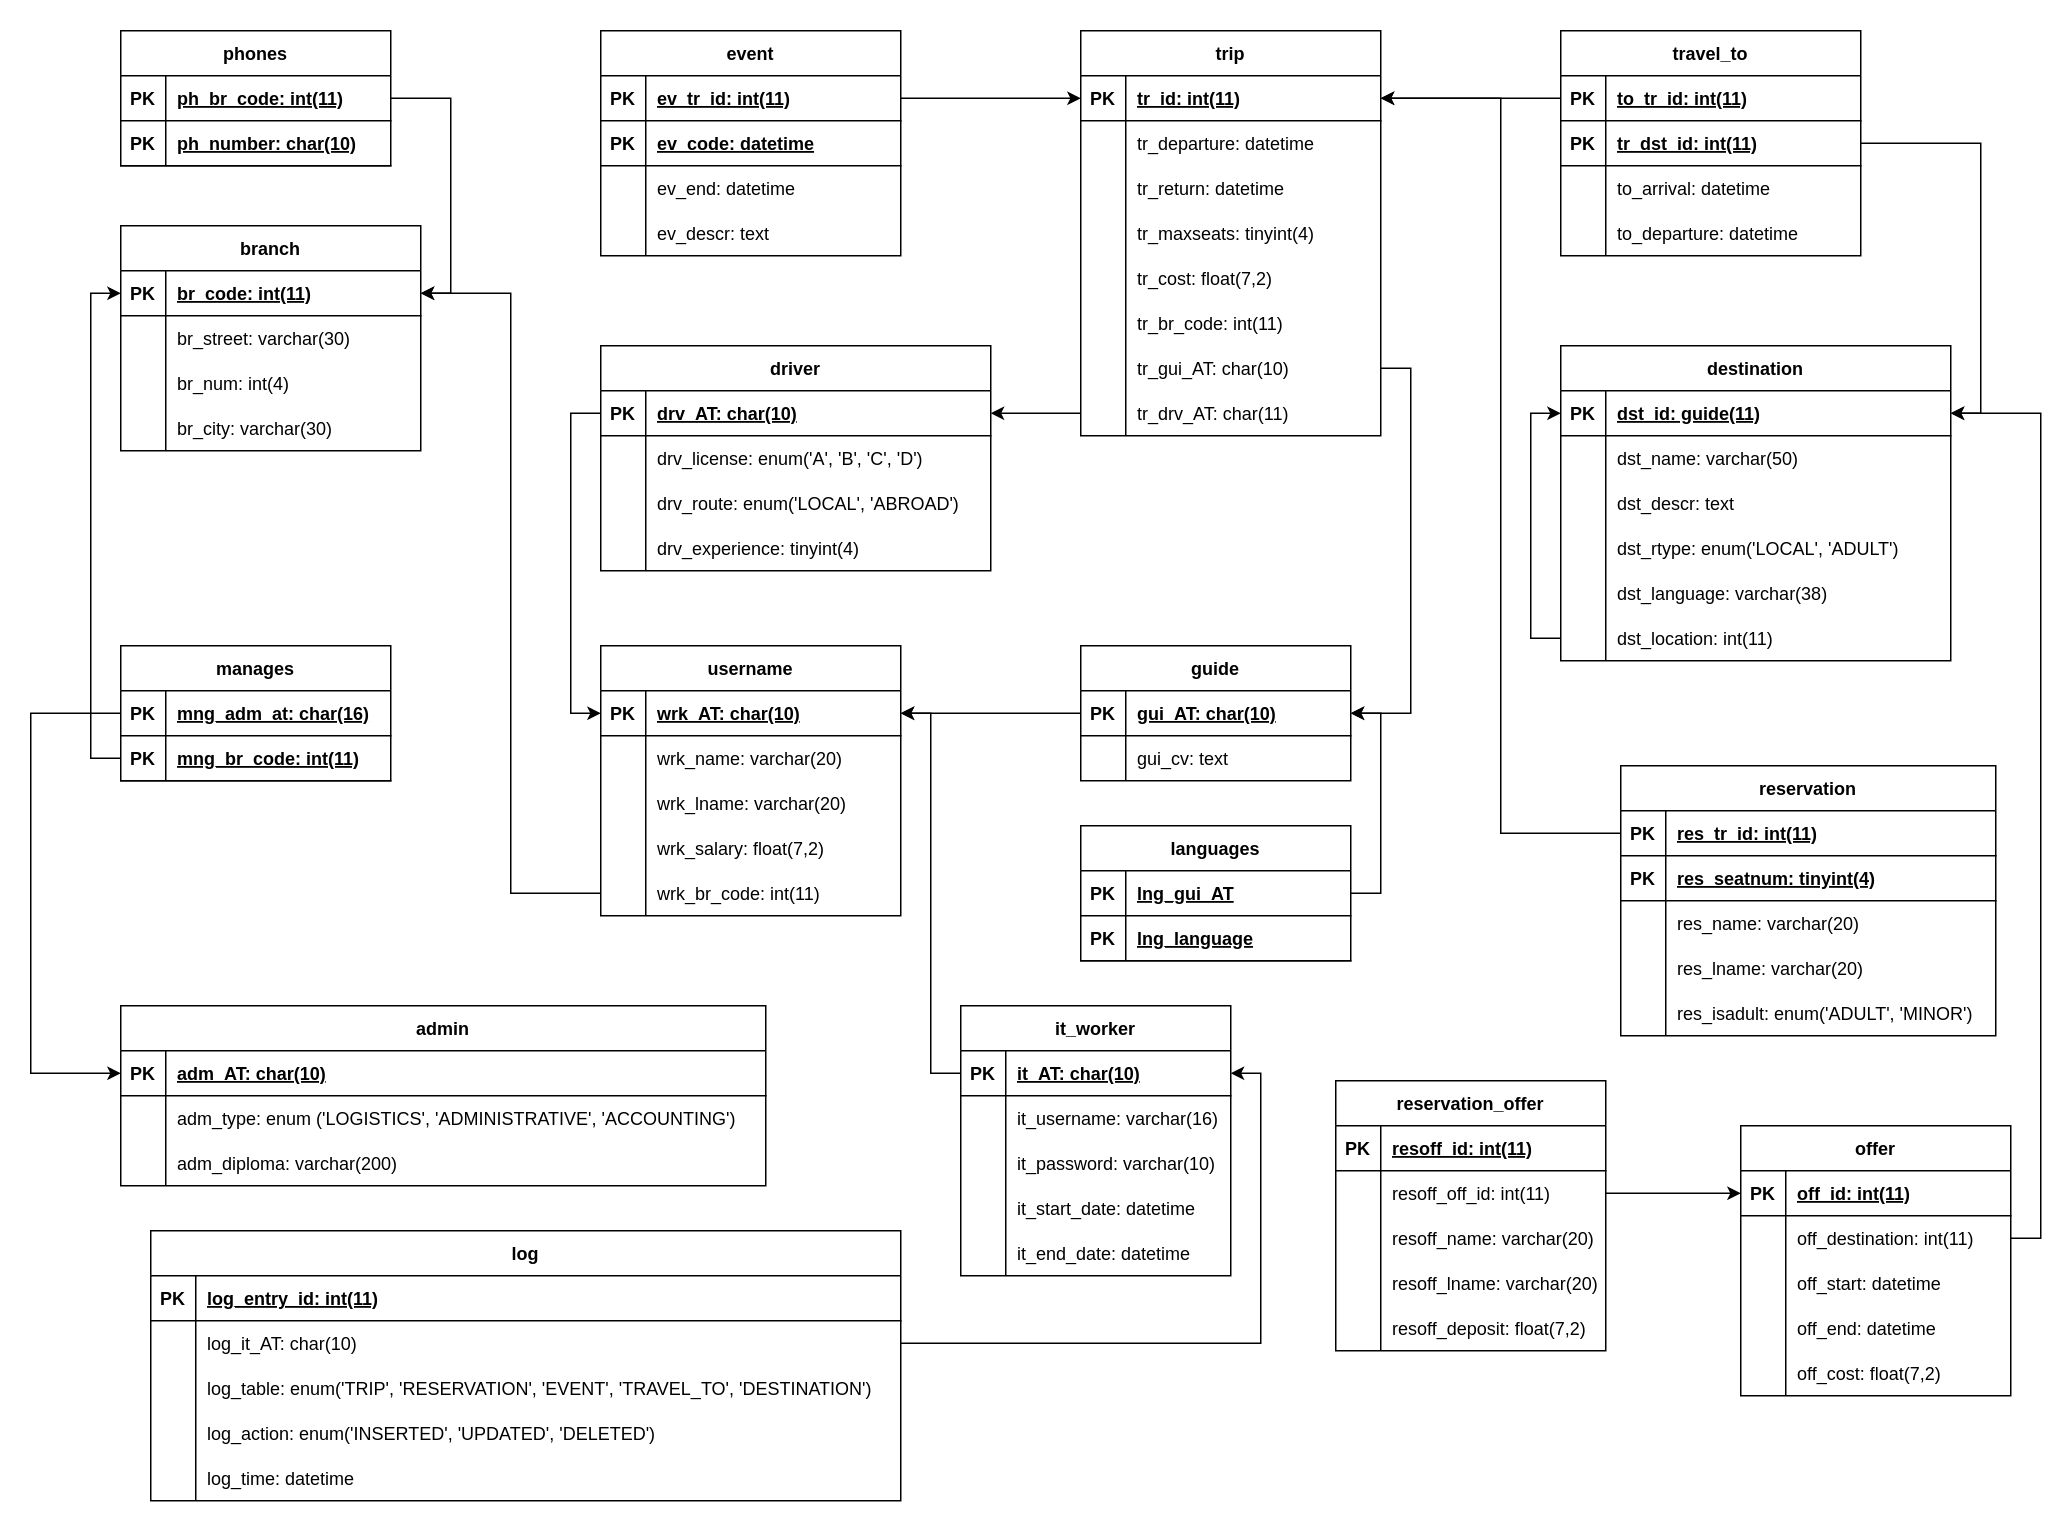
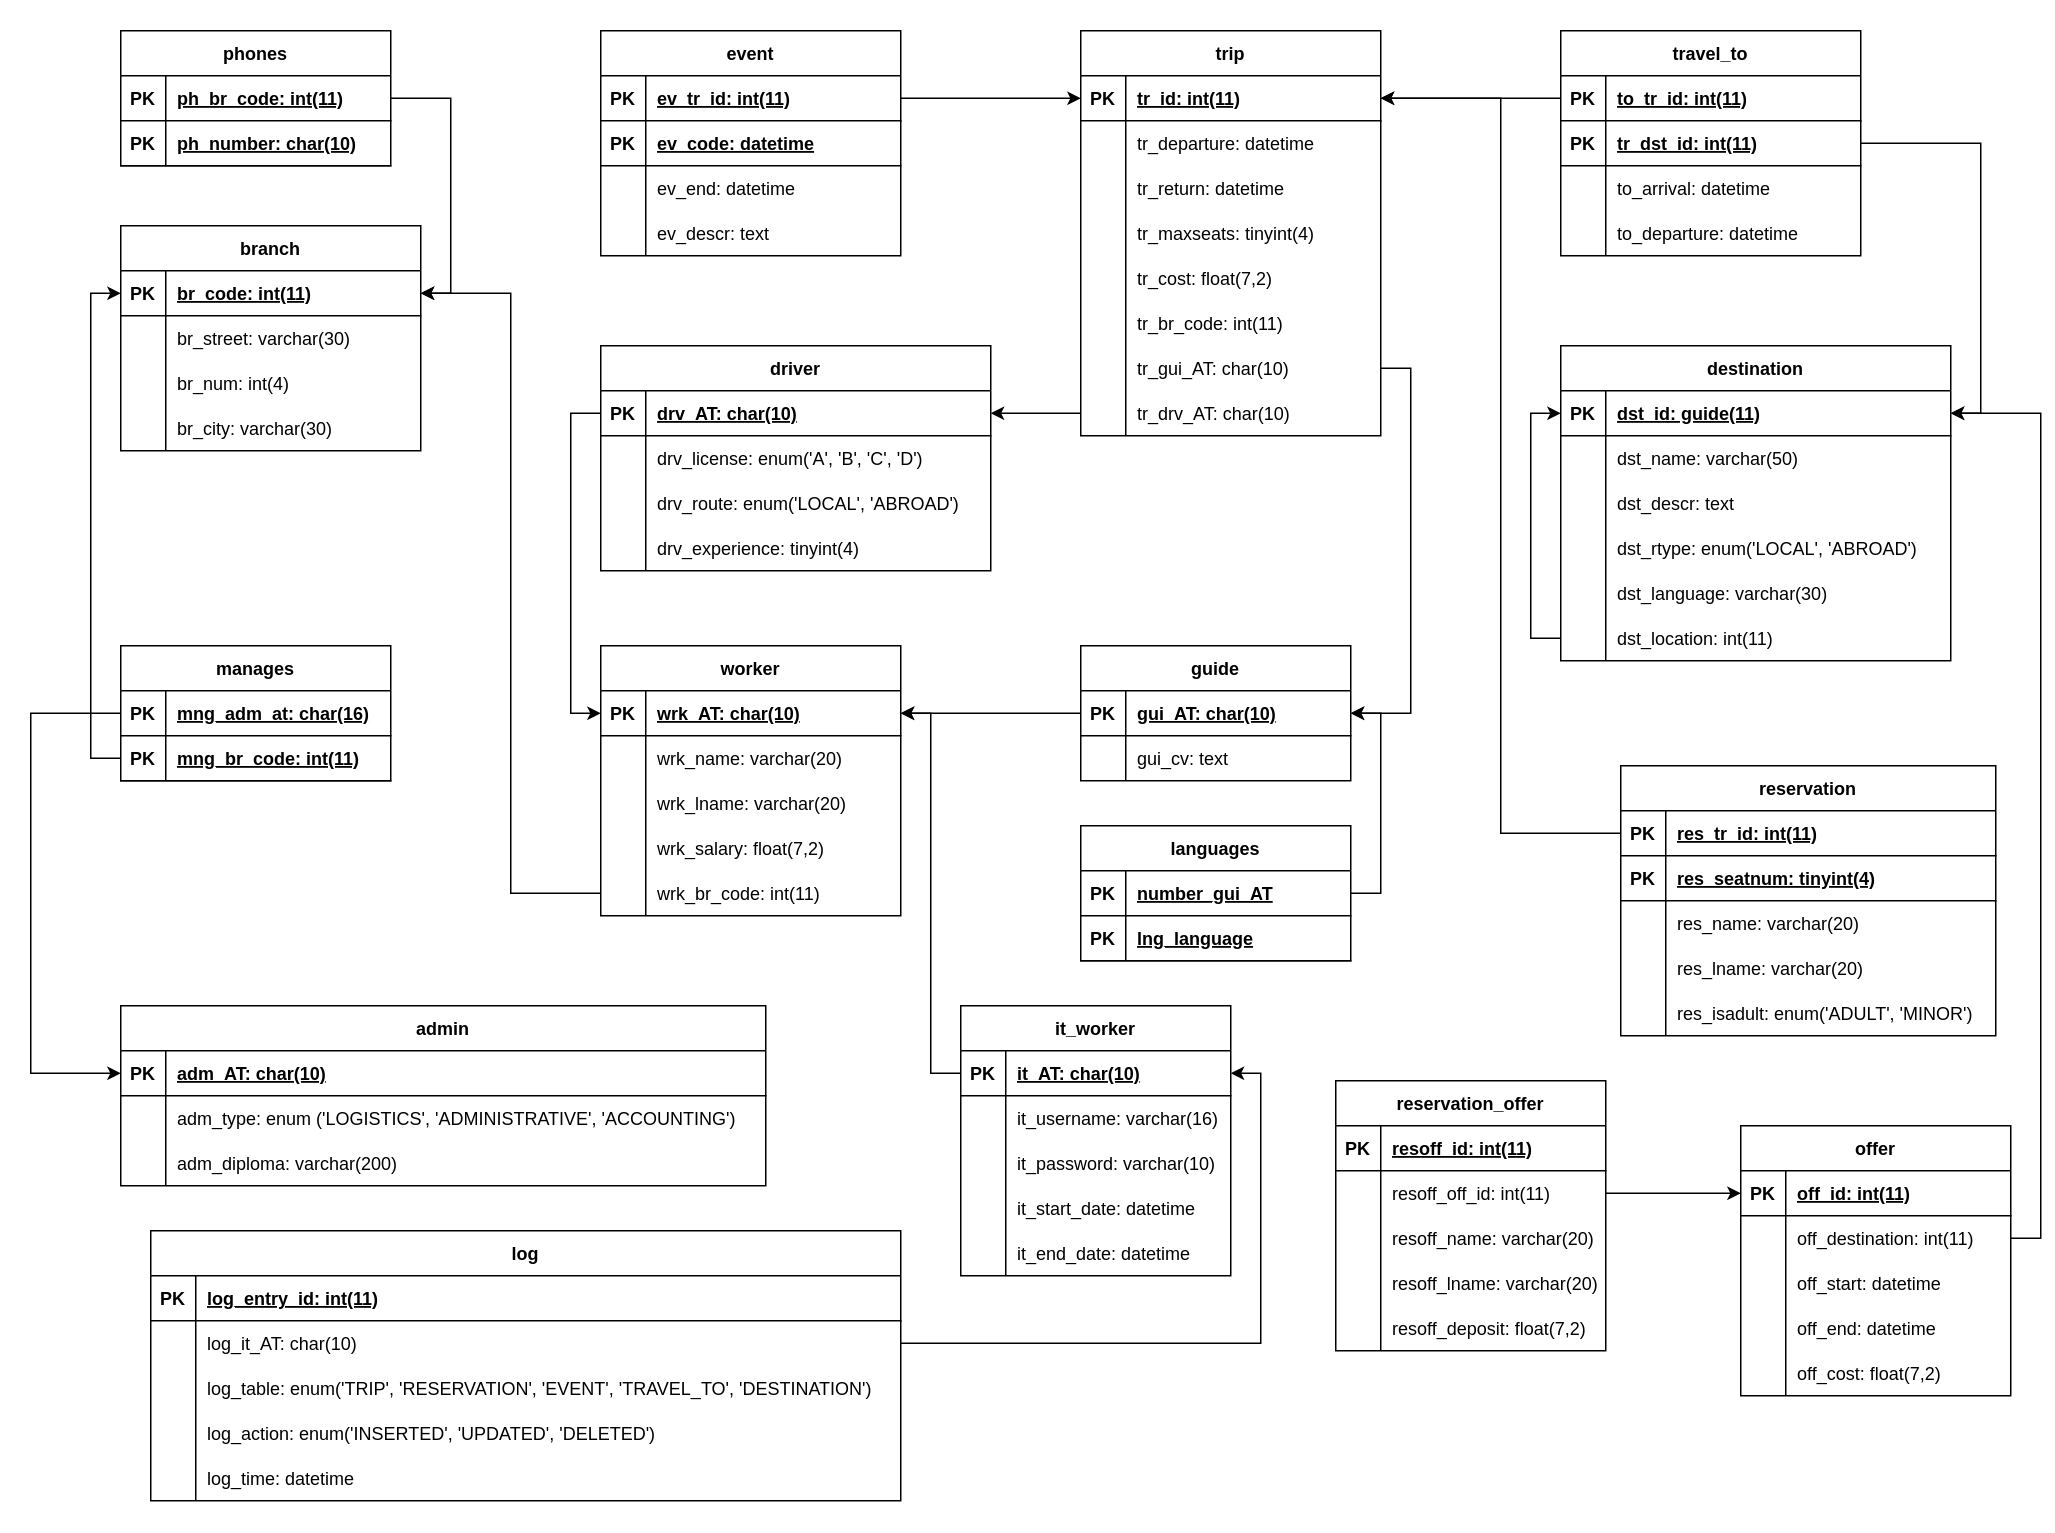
node "tr_drv_AT: char(11)": label "tr_drv_AT: char(11)" -> "tr_drv_AT: char(10)"
node "dst_rtype: enum('LOCAL', 'ADULT')": label "dst_rtype: enum('LOCAL', 'ADULT')" -> "dst_rtype: enum('LOCAL', 'ABROAD')"
node "dst_language: varchar(38)": label "dst_language: varchar(38)" -> "dst_language: varchar(30)"
node "username": label "username" -> "worker"
node "lng_gui_AT": label "lng_gui_AT" -> "number_gui_AT"
